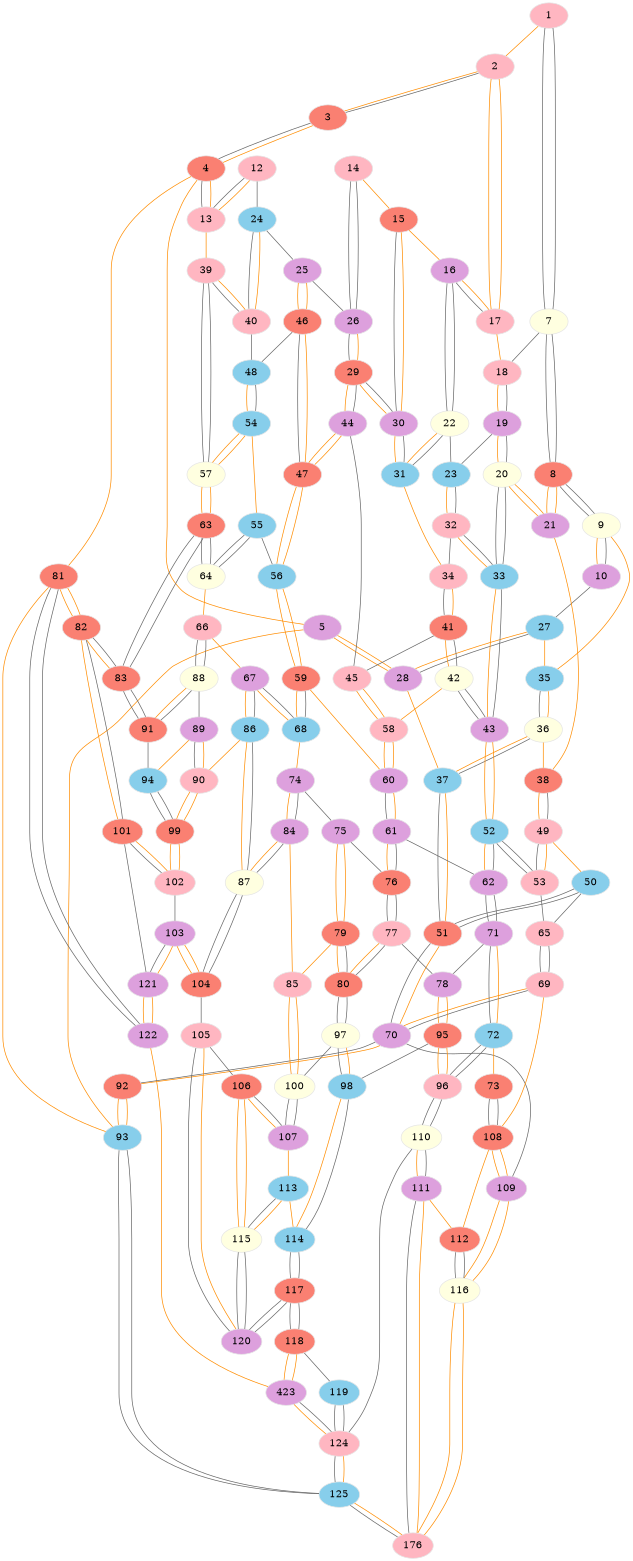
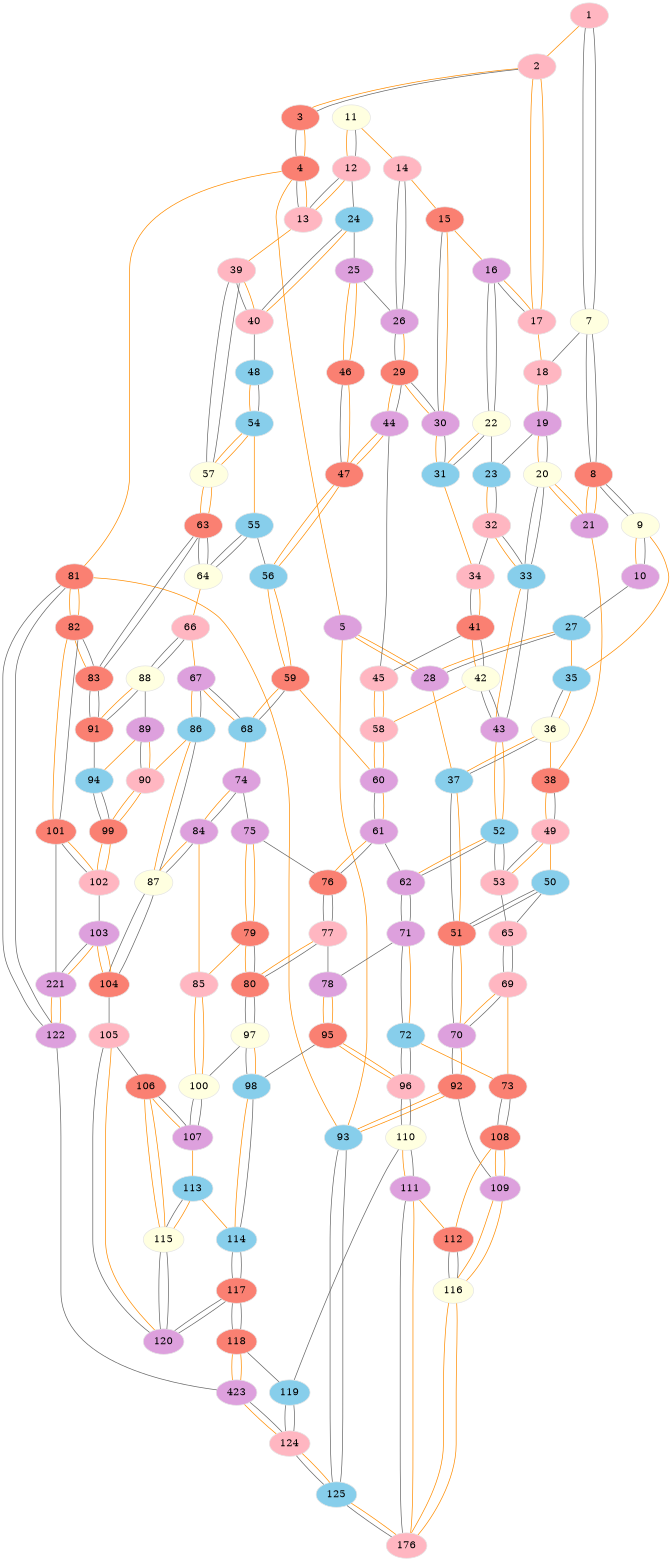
node "11": added
edge "46" -- "48": removed
node "121": label "121" -> "221"
edge "69" -- "108": now "69" -- "73"
edge "70" -- "109": now "92" -- "109"
edge "122" -- "423": color darkorange -> gray40
edge "110" -- "124": now "110" -- "119"
